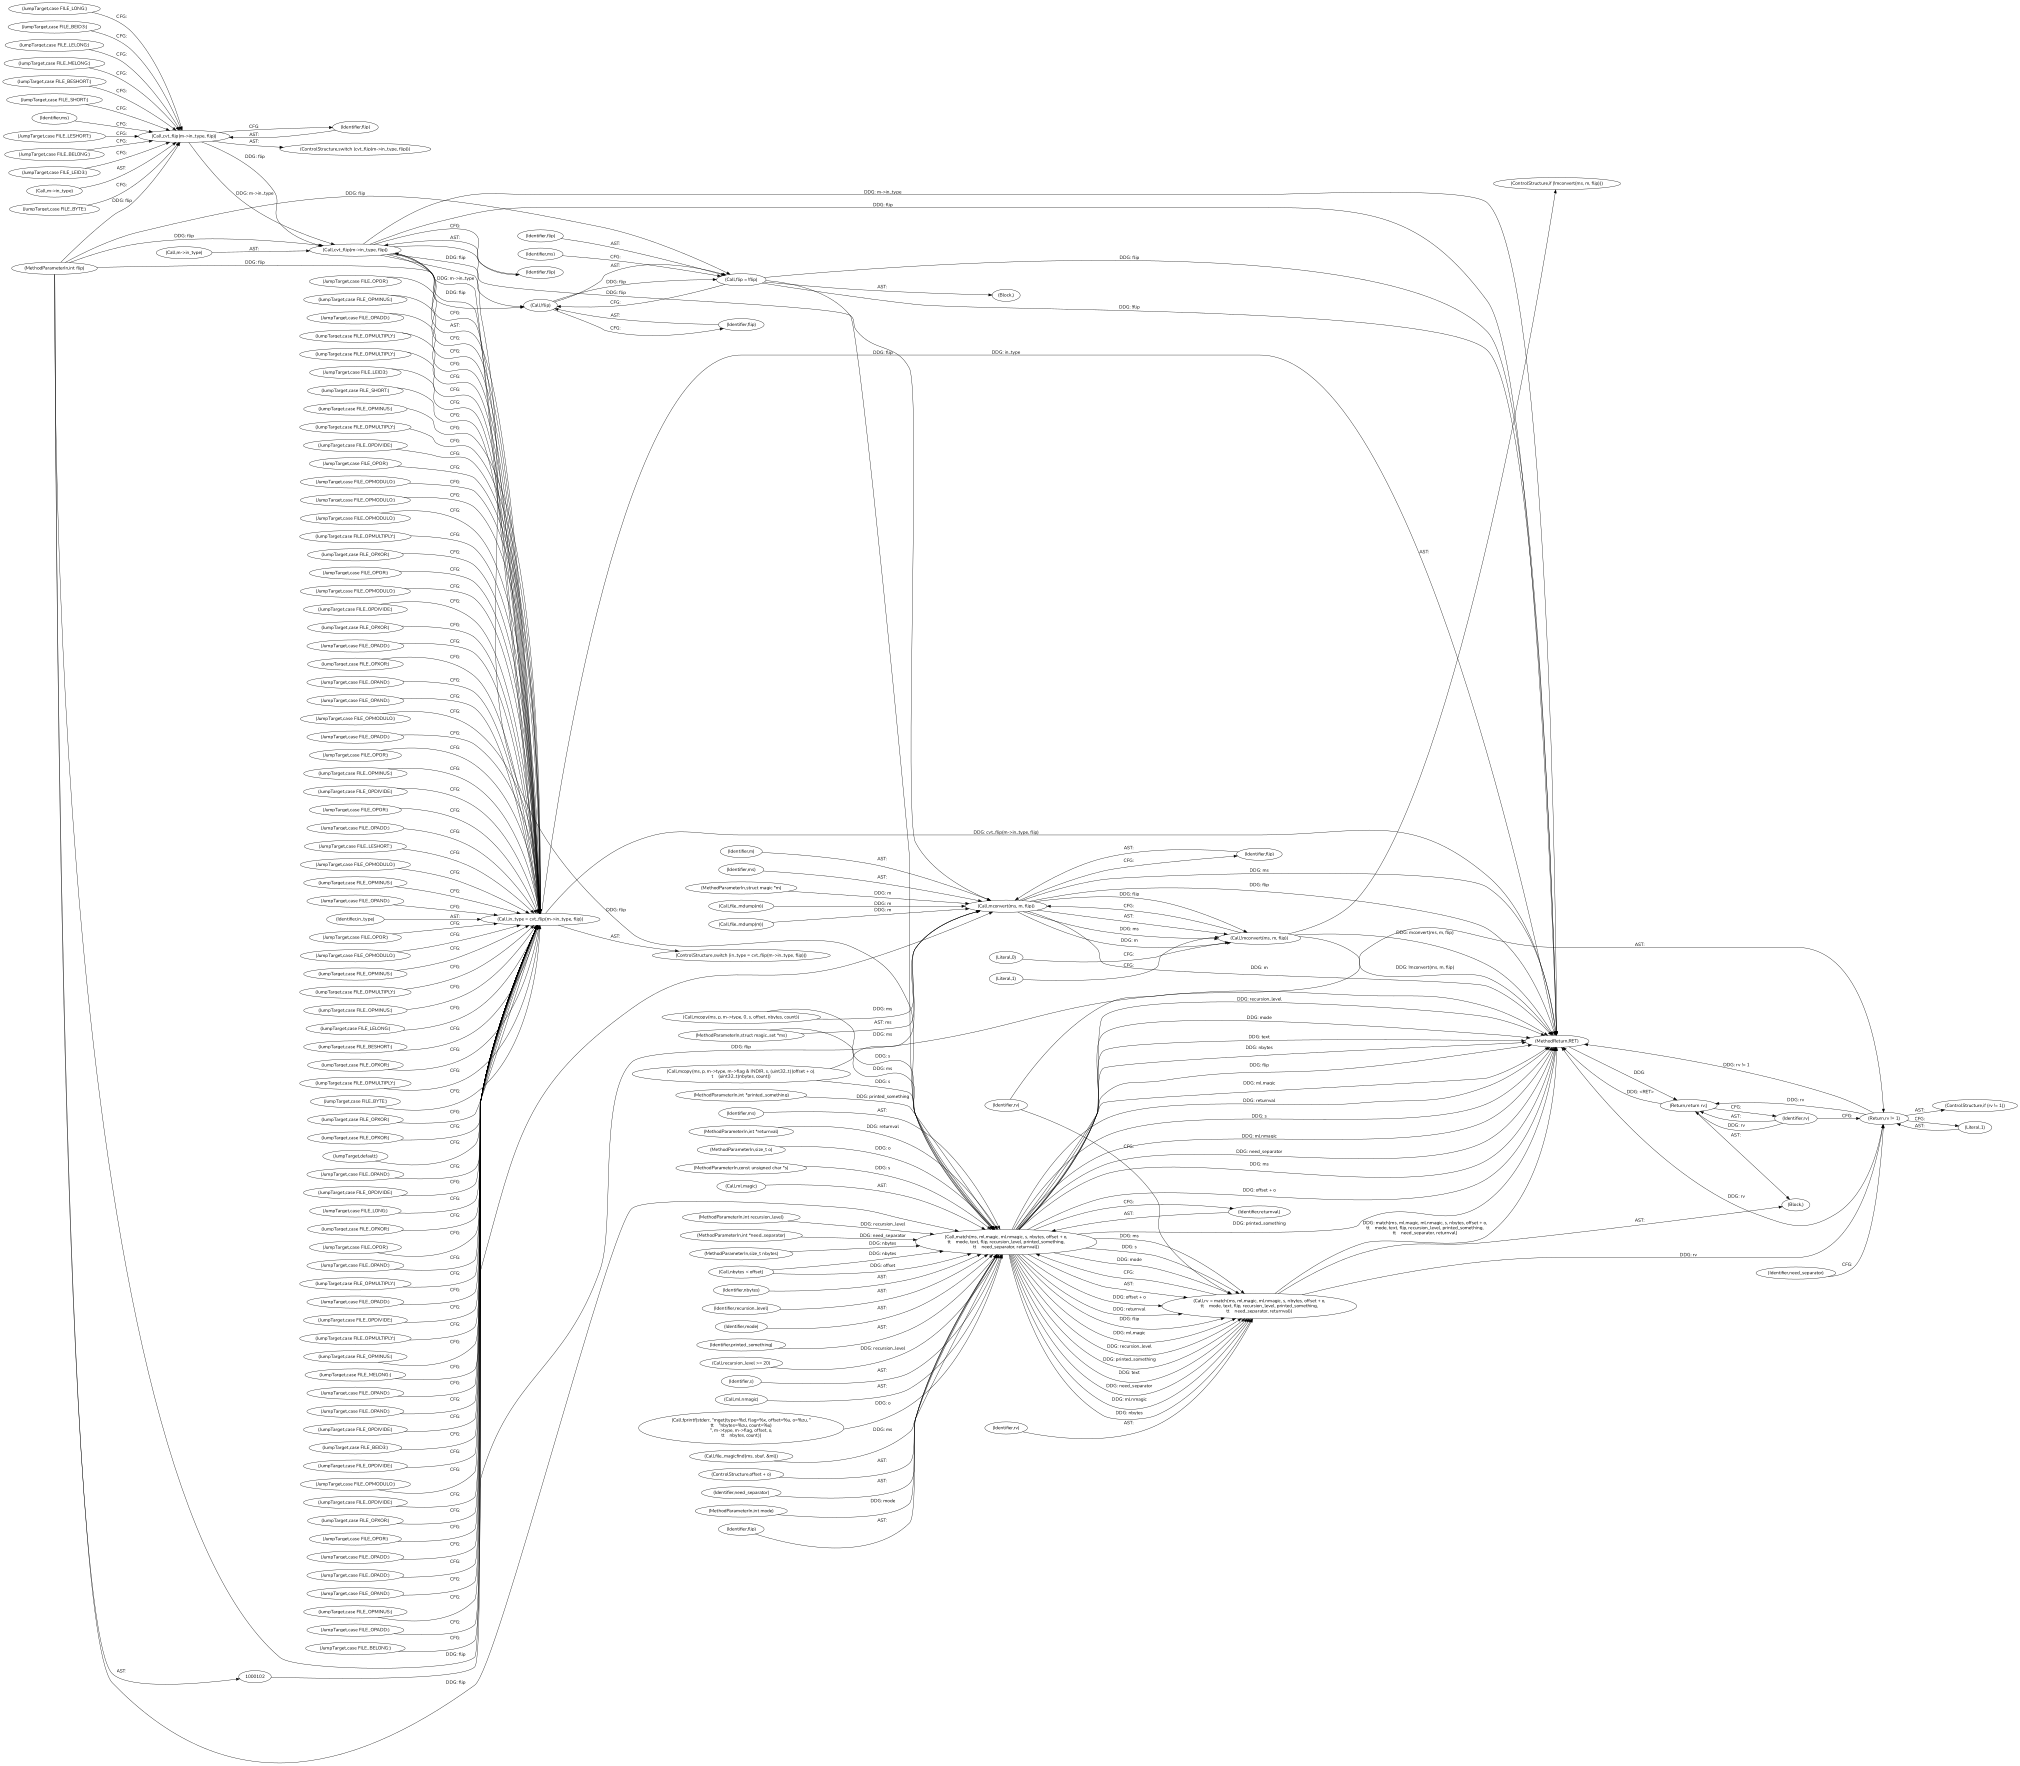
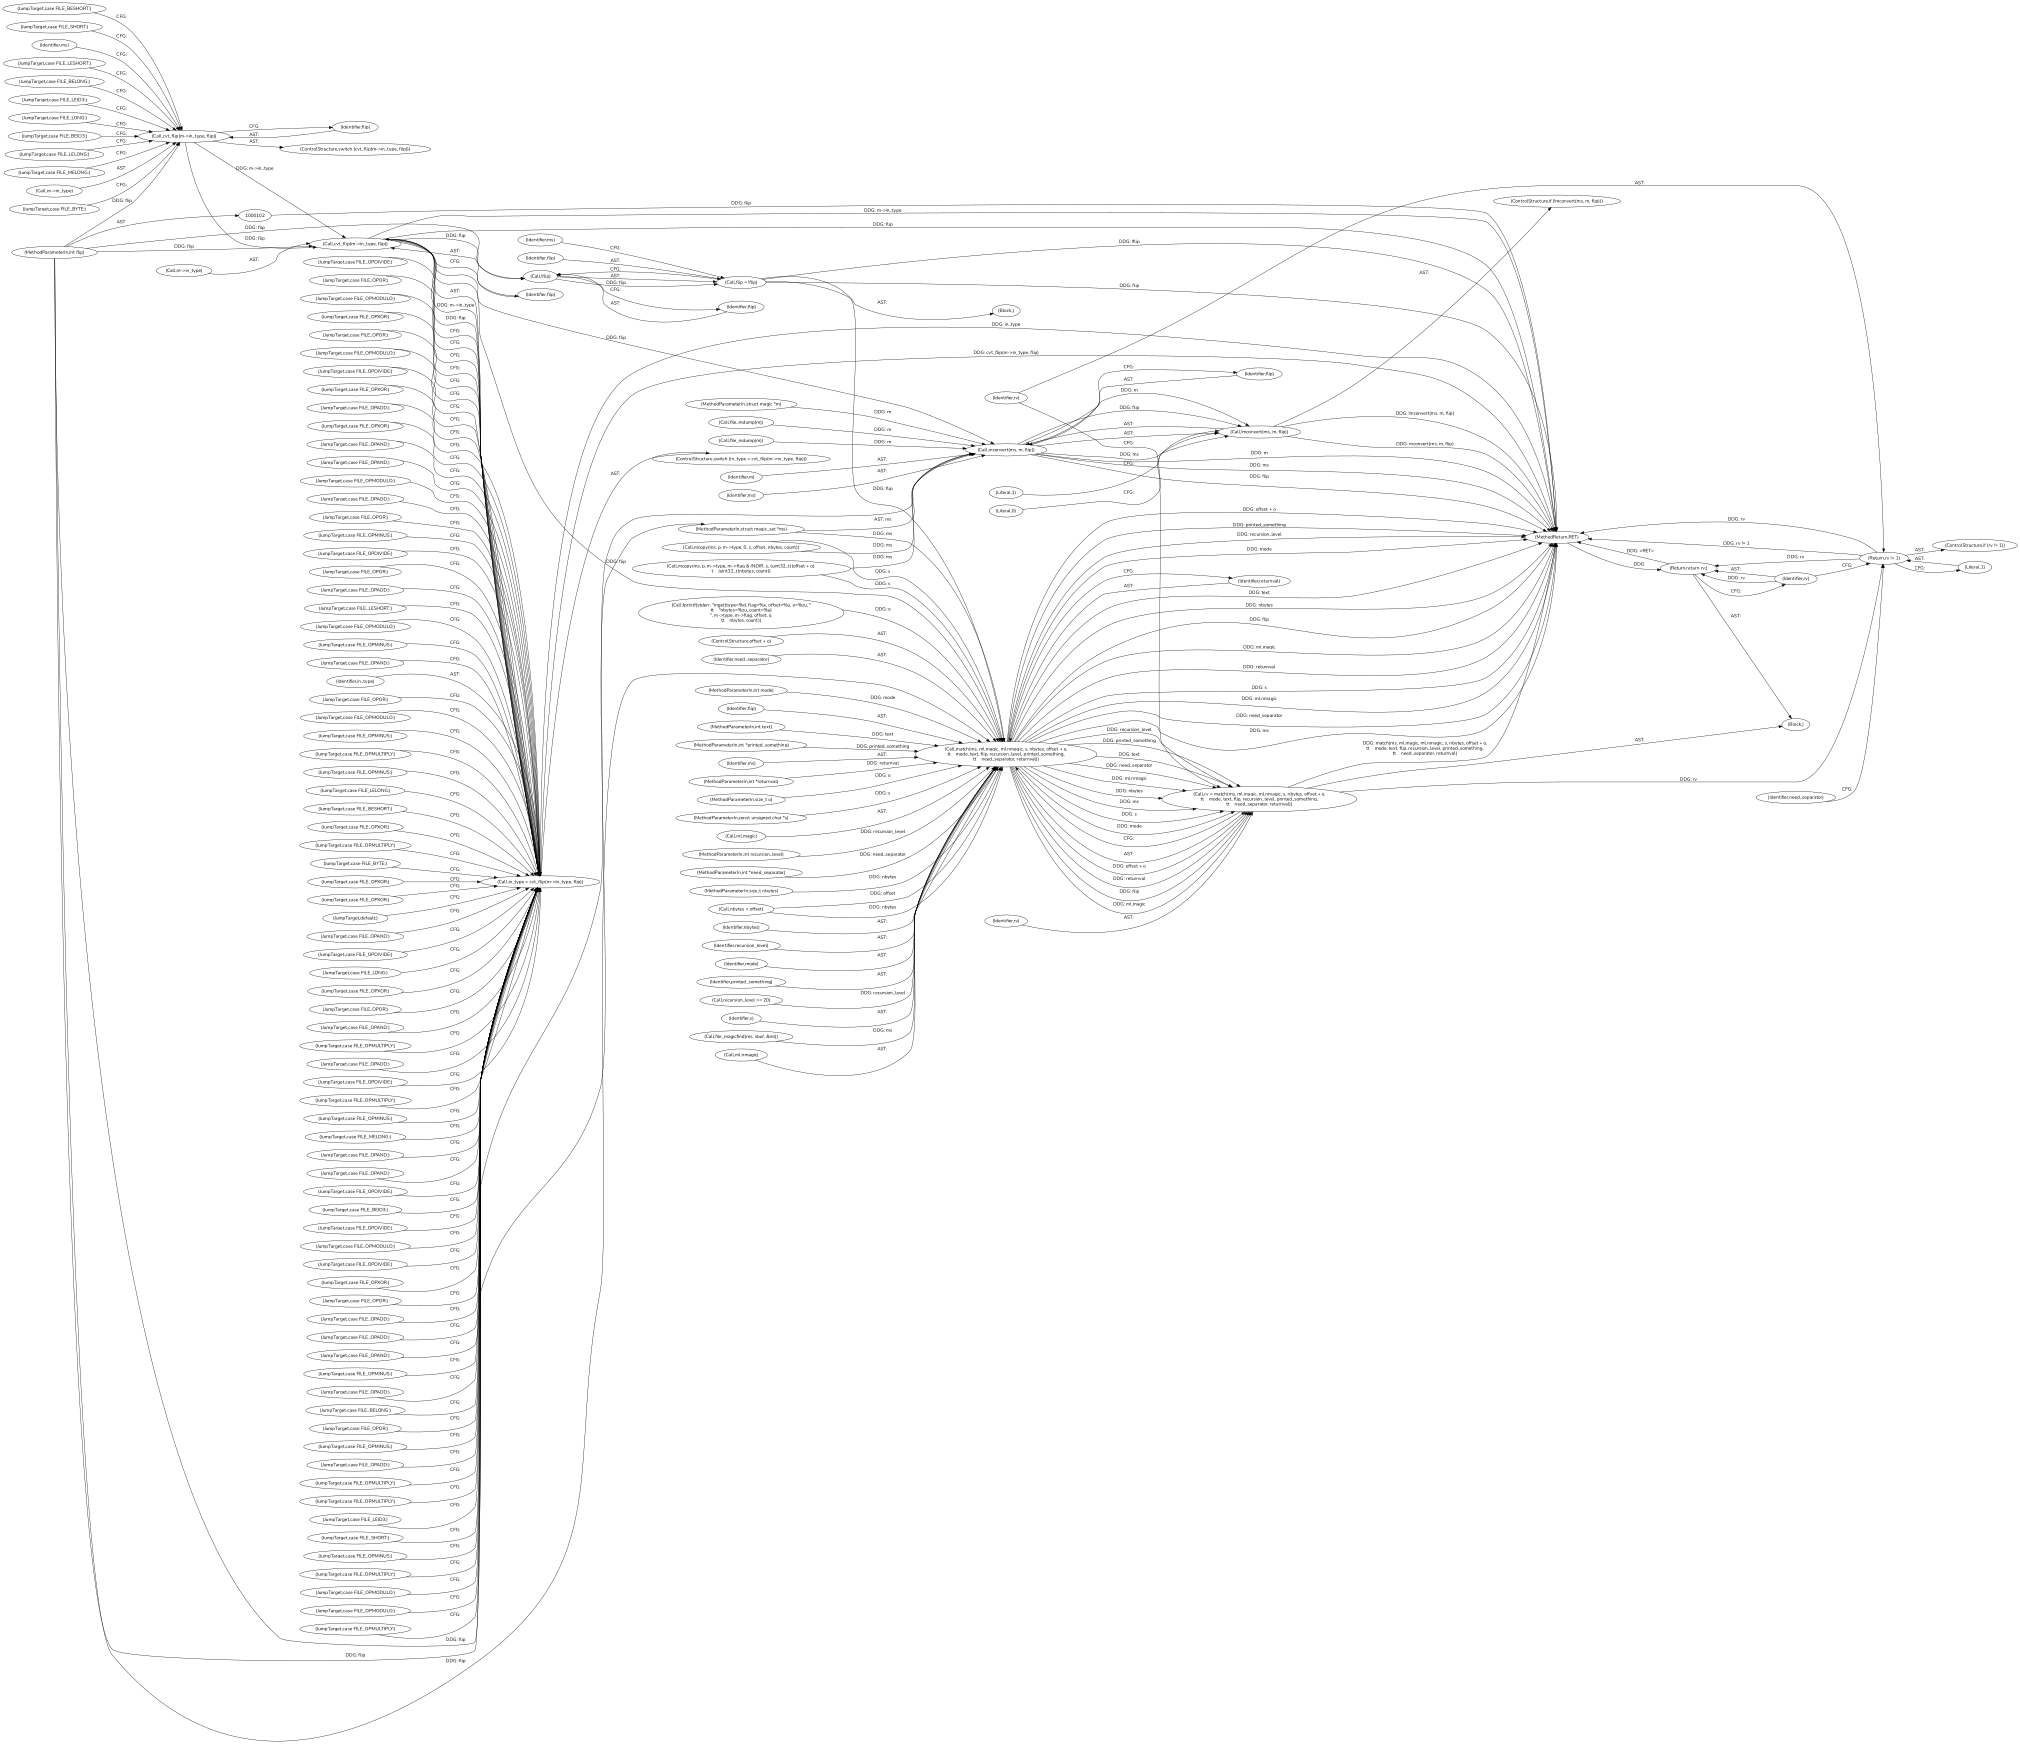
edge "(MethodParameterIn,int flip)" -> "(Call,flip = !flip)": now "(MethodParameterIn,int flip)" -> "(MethodParameterIn,struct magic_set *ms)"
node "(MethodParameterIn,int text)": added
edge "(Call,!mconvert(ms, m, flip))" -> "(Call,mconvert(ms, m, flip))": label "CFG: " -> "AST: "
